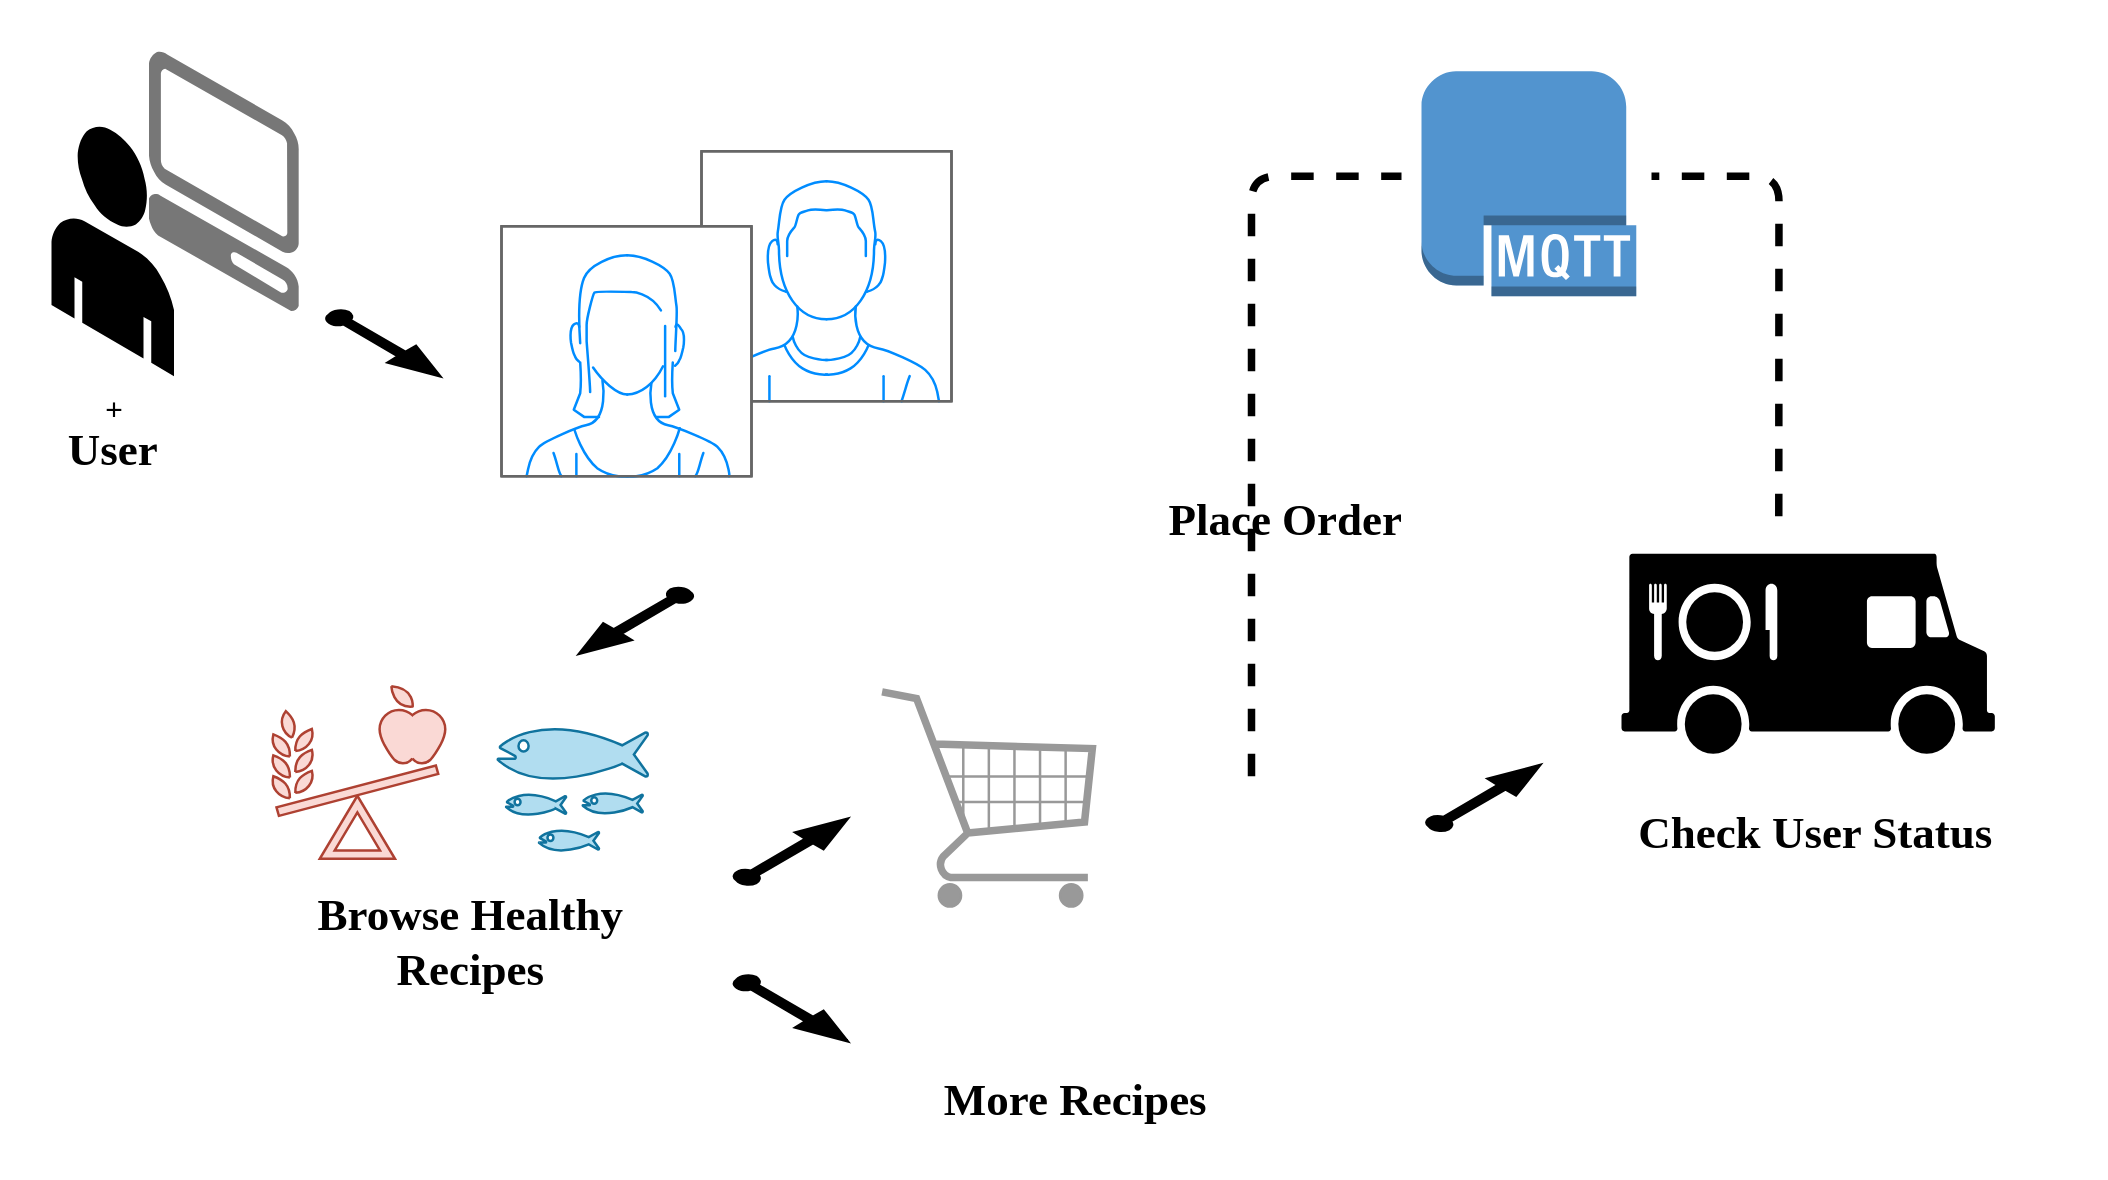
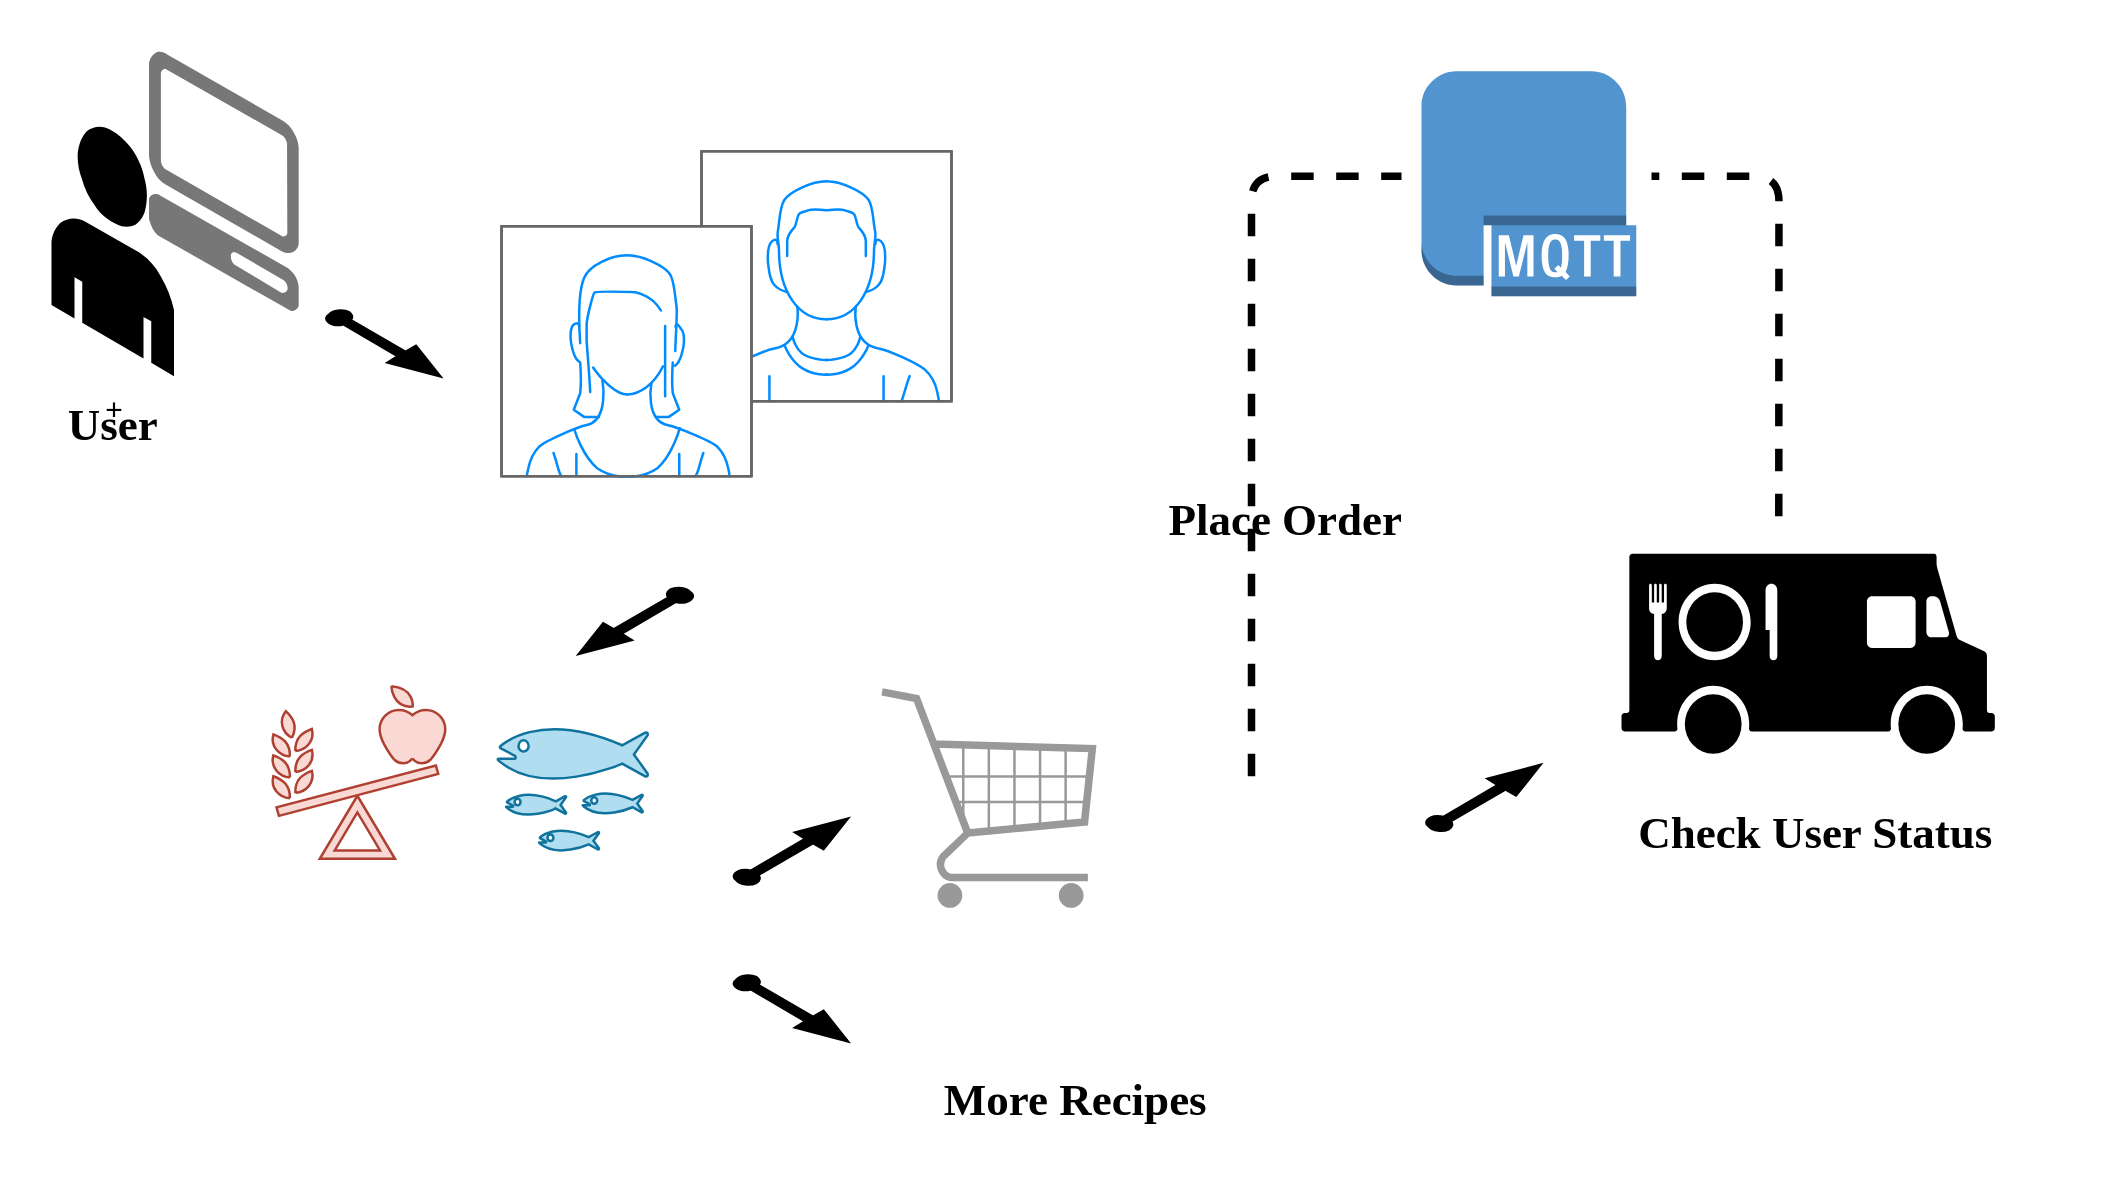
node "User": moved (113, 451) -> (113, 426)
node "Browse Healthy Recipes": removed
